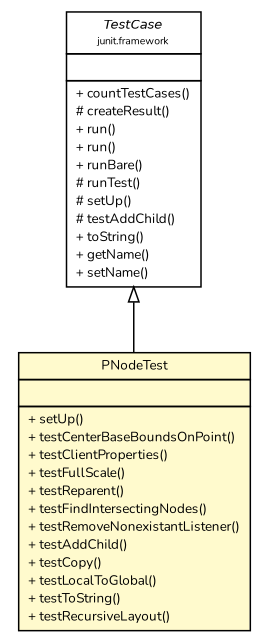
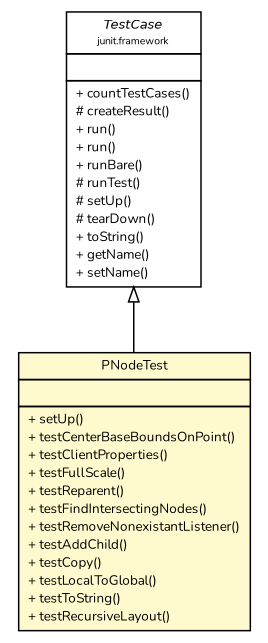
node "TestCase": text "# testAddChild()" -> "# tearDown()"
